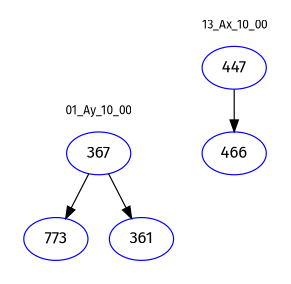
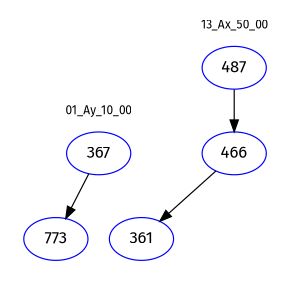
cluster "13_Ax_10_00": label "13_Ax_10_00" -> "13_Ax_50_00"
node "447": label "447" -> "487"
edge "367" -> "361": now "466" -> "361"
